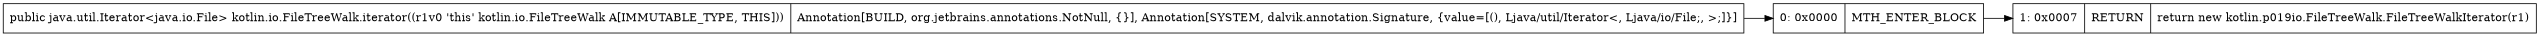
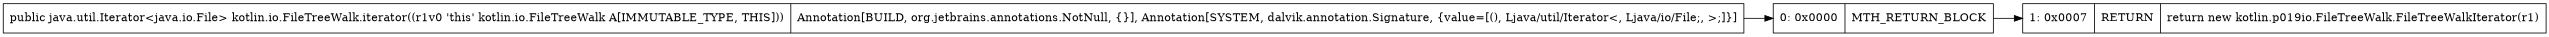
node "0: 0x0000": text "MTH_ENTER_BLOCK" -> "MTH_RETURN_BLOCK"
